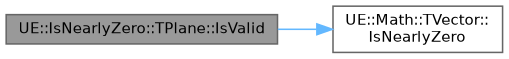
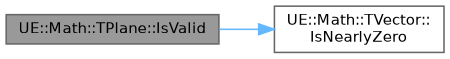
node "UE::IsNearlyZero::TPlane::IsValid": label "UE::IsNearlyZero::TPlane::IsValid" -> "UE::Math::TPlane::IsValid"
